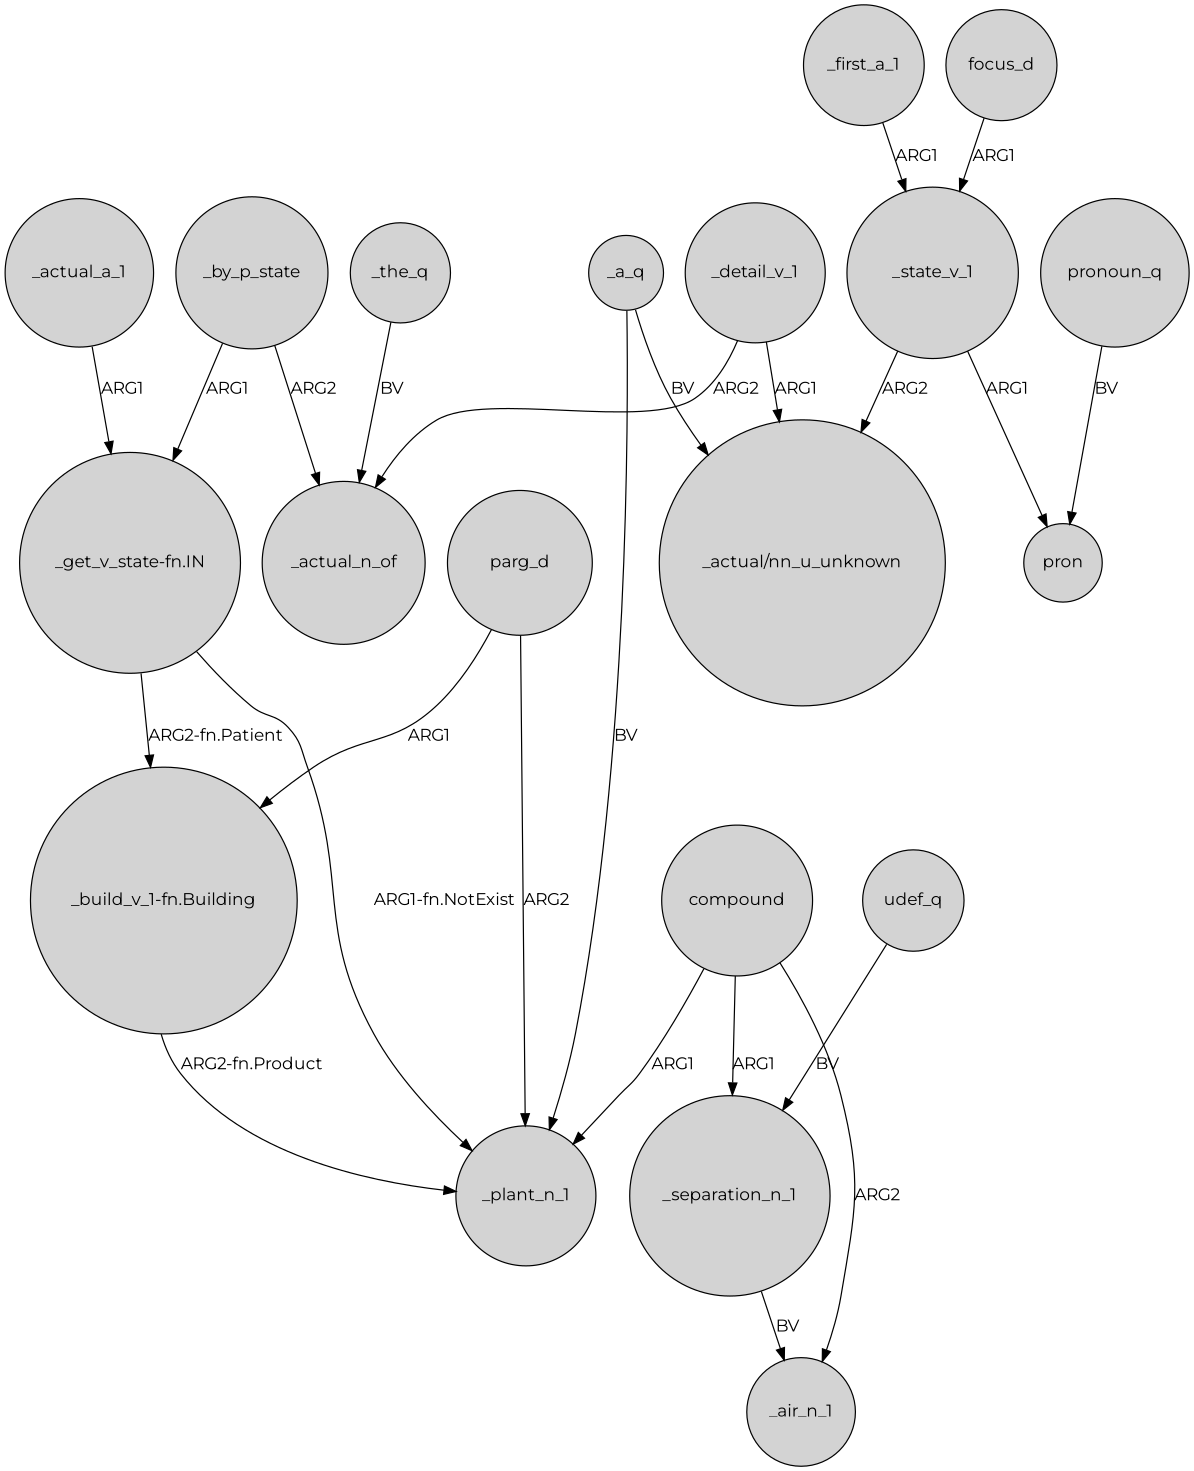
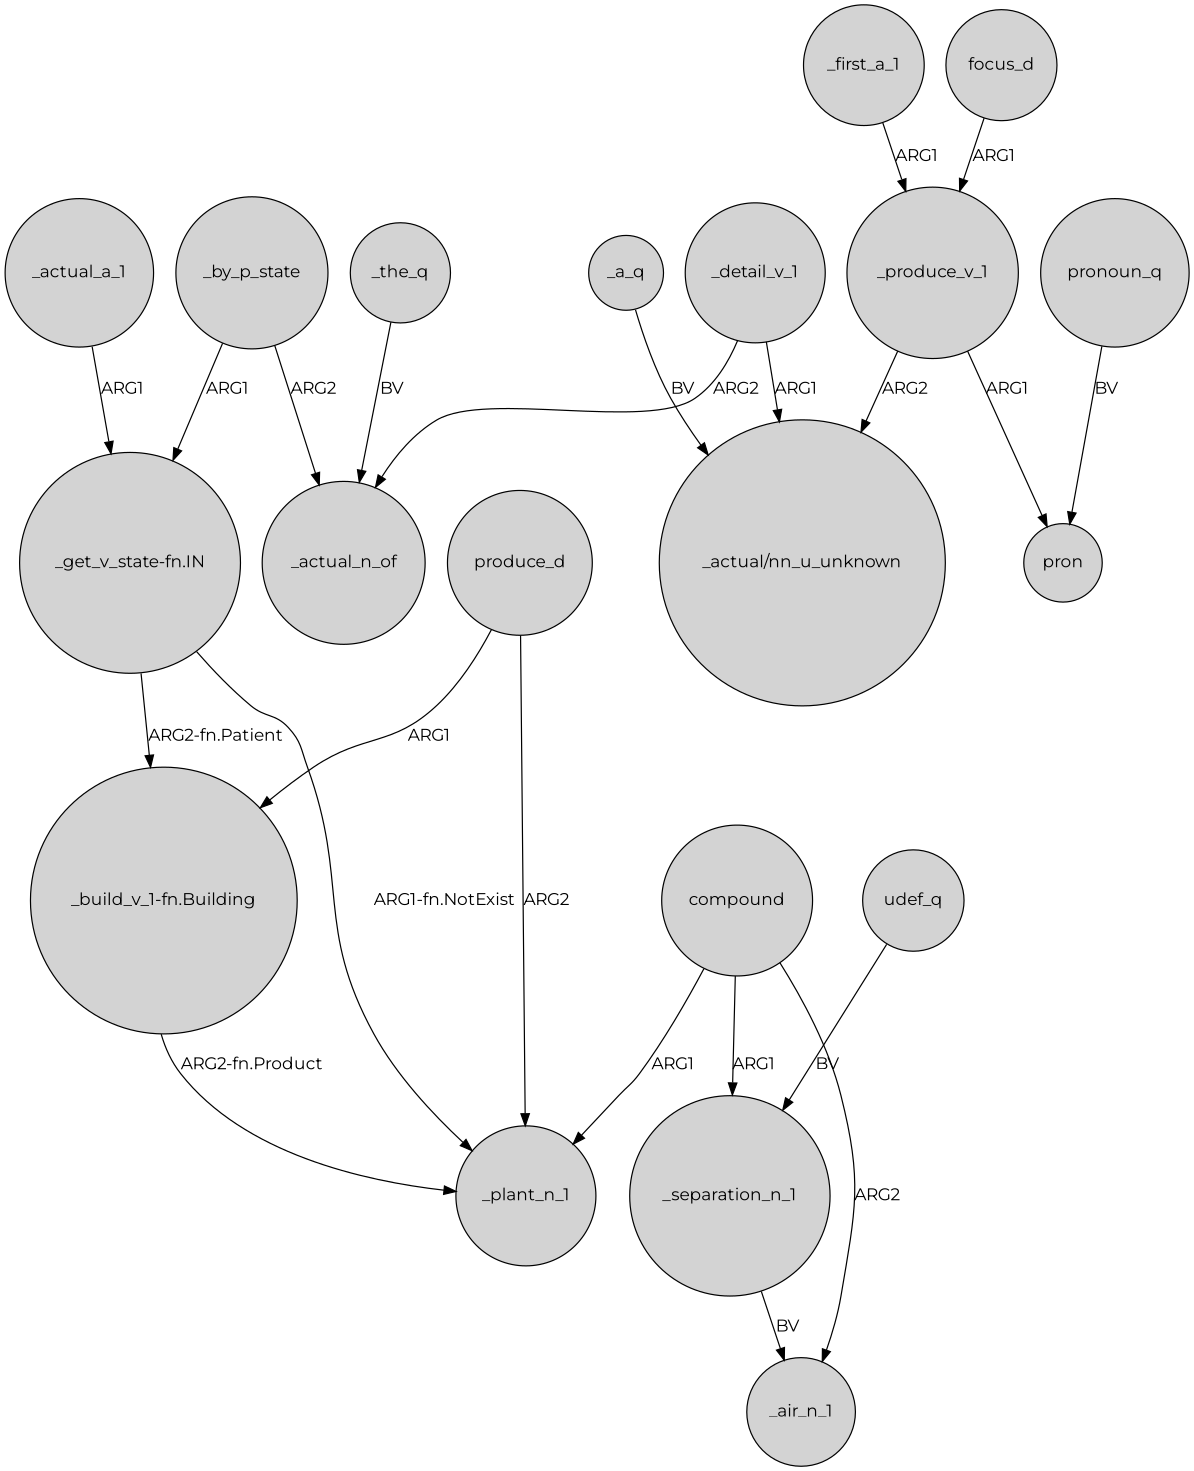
node "_state_v_1": label "_state_v_1" -> "_produce_v_1"
node "parg_d": label "parg_d" -> "produce_d"
edge "_a_q" -> "_plant_n_1": removed, label "BV"
